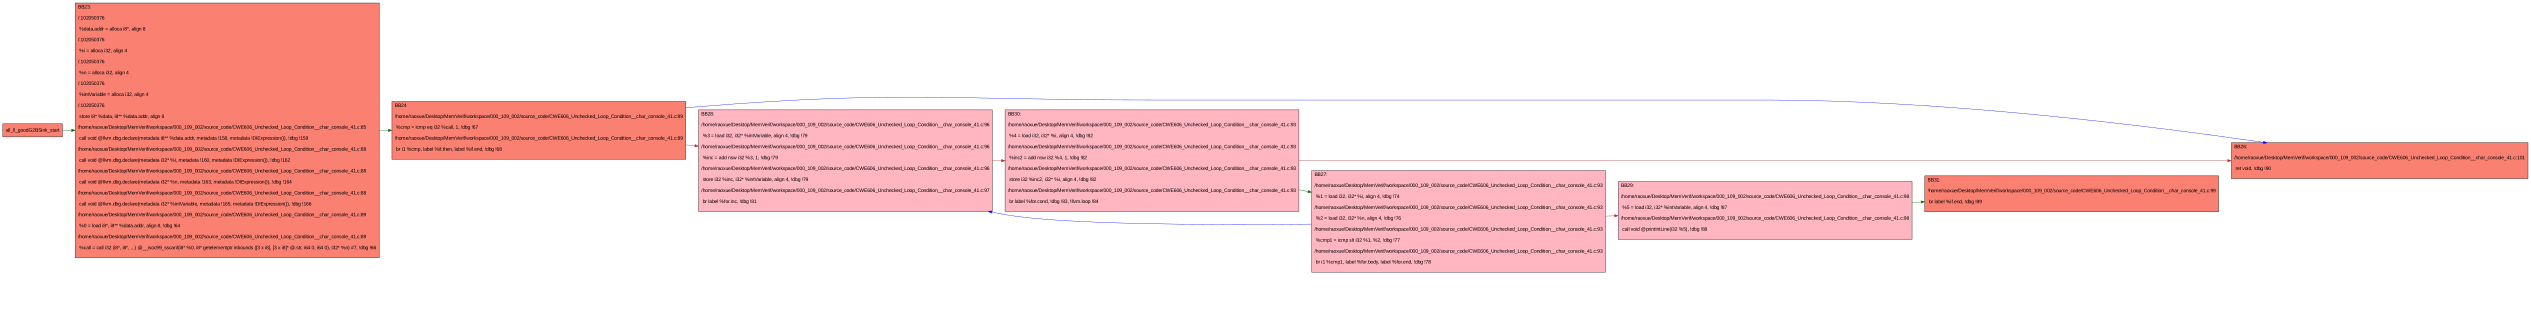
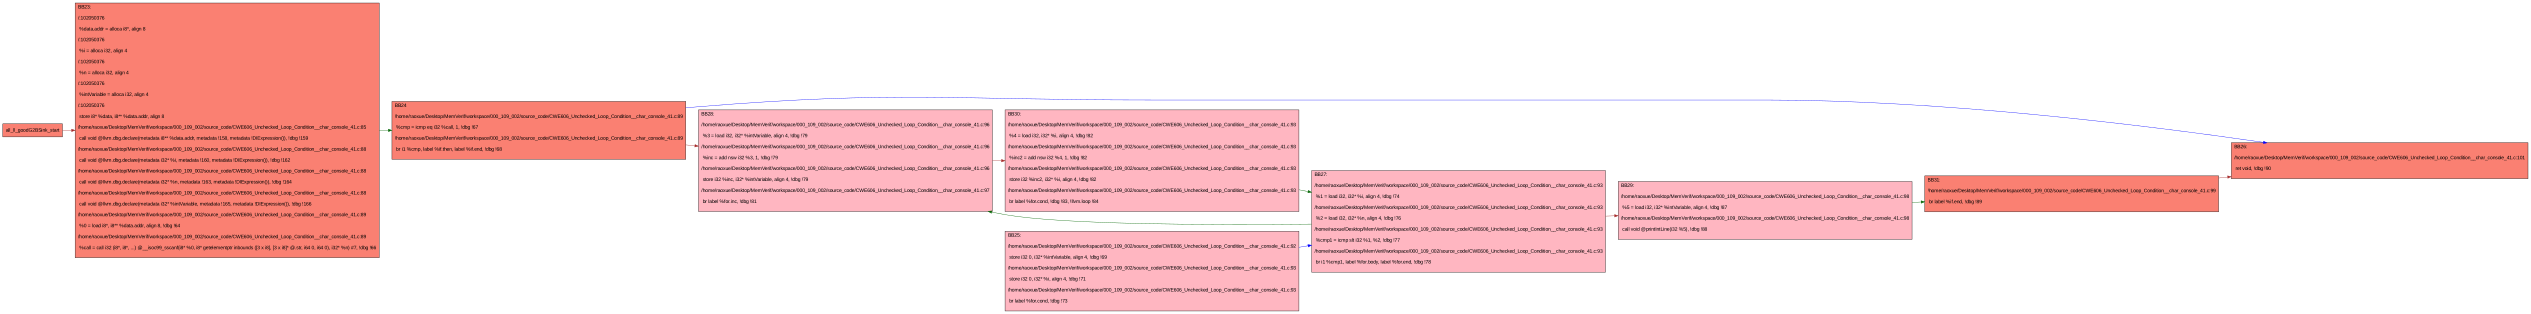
edge "all_ll_goodG2BSink_start" -> "BB23:": color darkgreen -> brown
edge "BB30:" -> "BB26:": now "BB31:" -> "BB26:"
edge "BB27:" -> "BB28:": color blue -> darkgreen
node "BB25:": added
